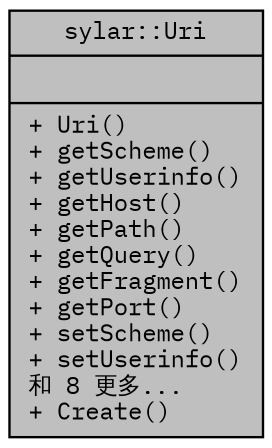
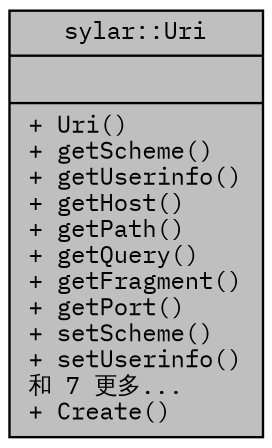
node "sylar::Uri": text "和 8 更多..." -> "和 7 更多..."
